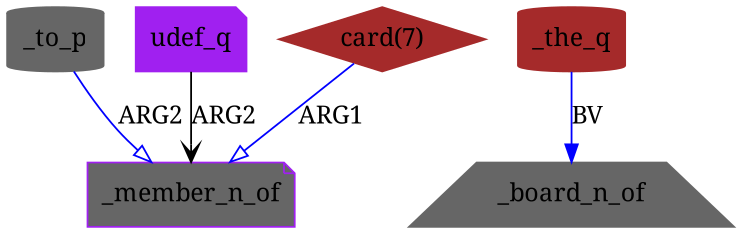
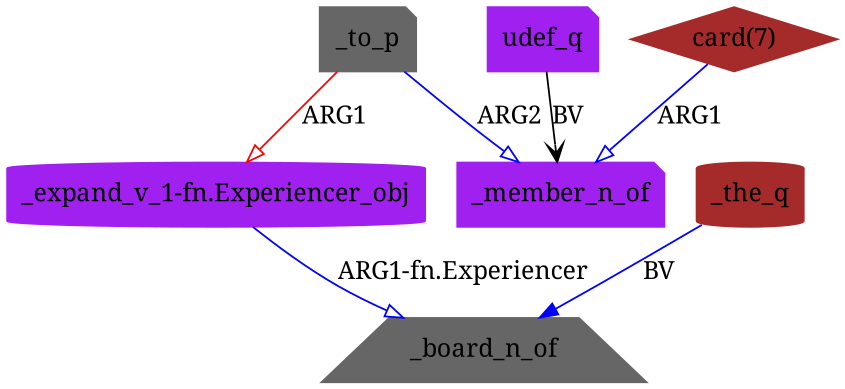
node "_to_p": shape cylinder -> note
edge "udef_q" -> "_member_n_of": label "ARG2" -> "BV"
node "_member_n_of": fillcolor gray40 -> purple
node "_expand_v_1-fn.Experiencer_obj": added
